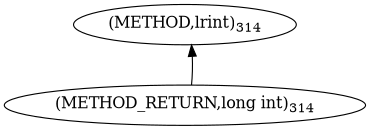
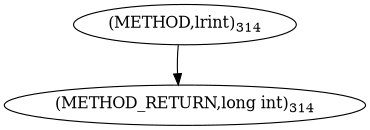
edge "(METHOD_RETURN,long int)" -> "(METHOD,lrint)": reversed
